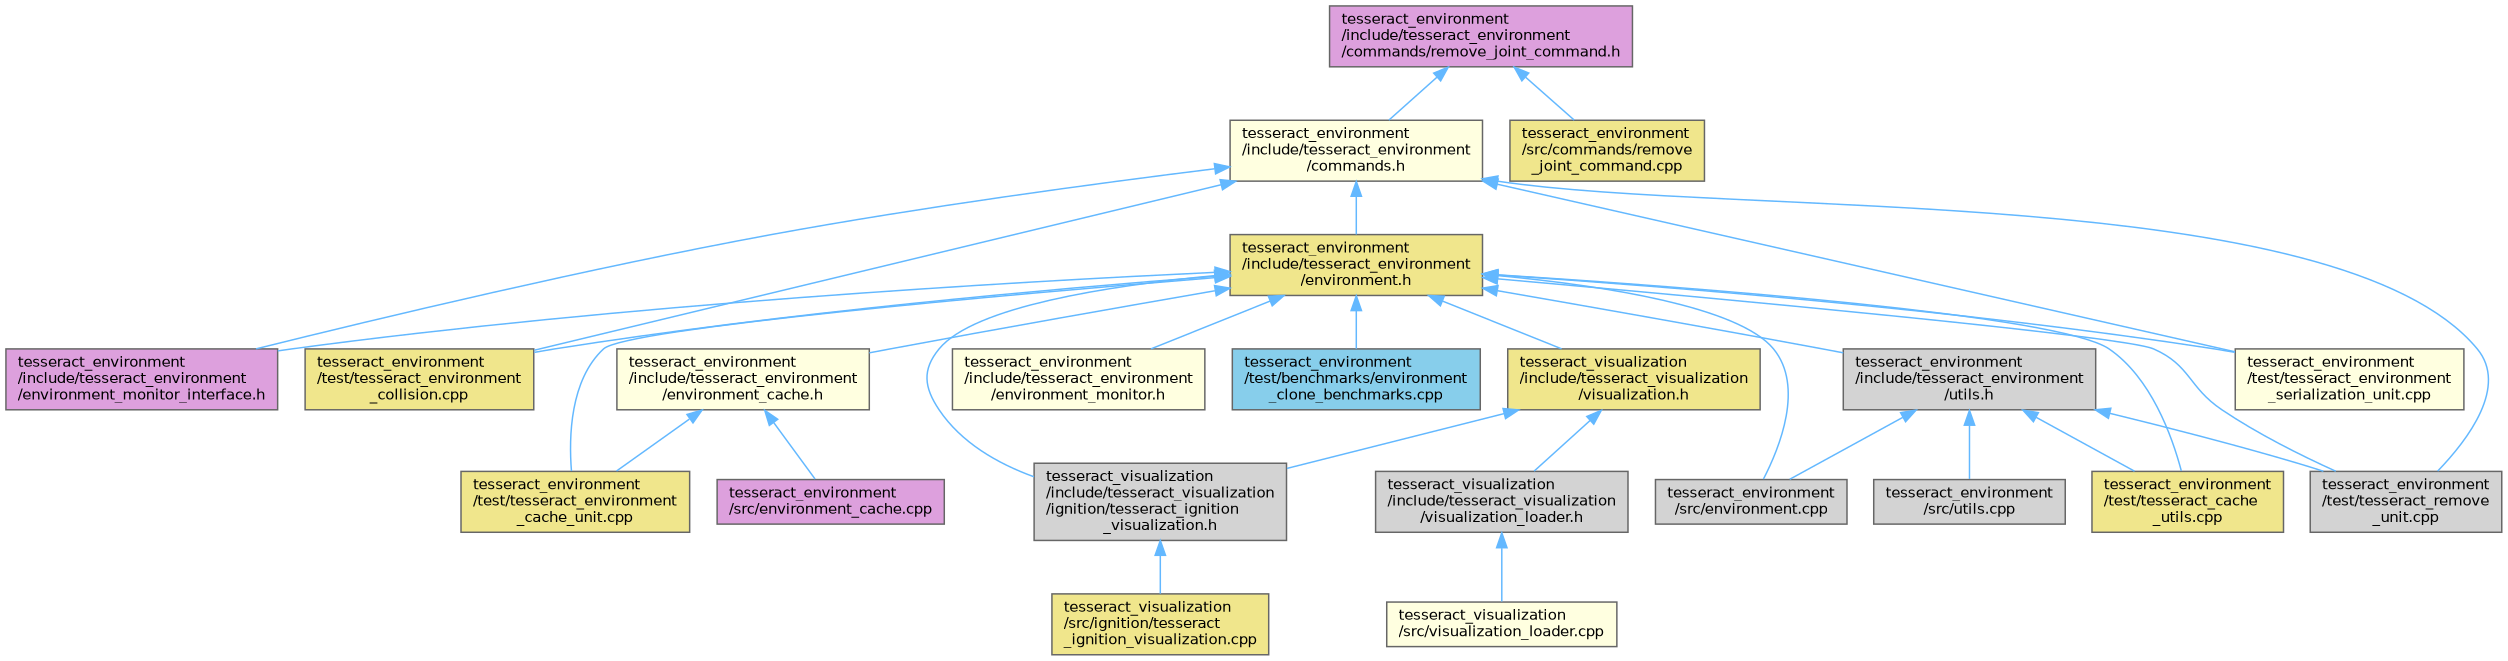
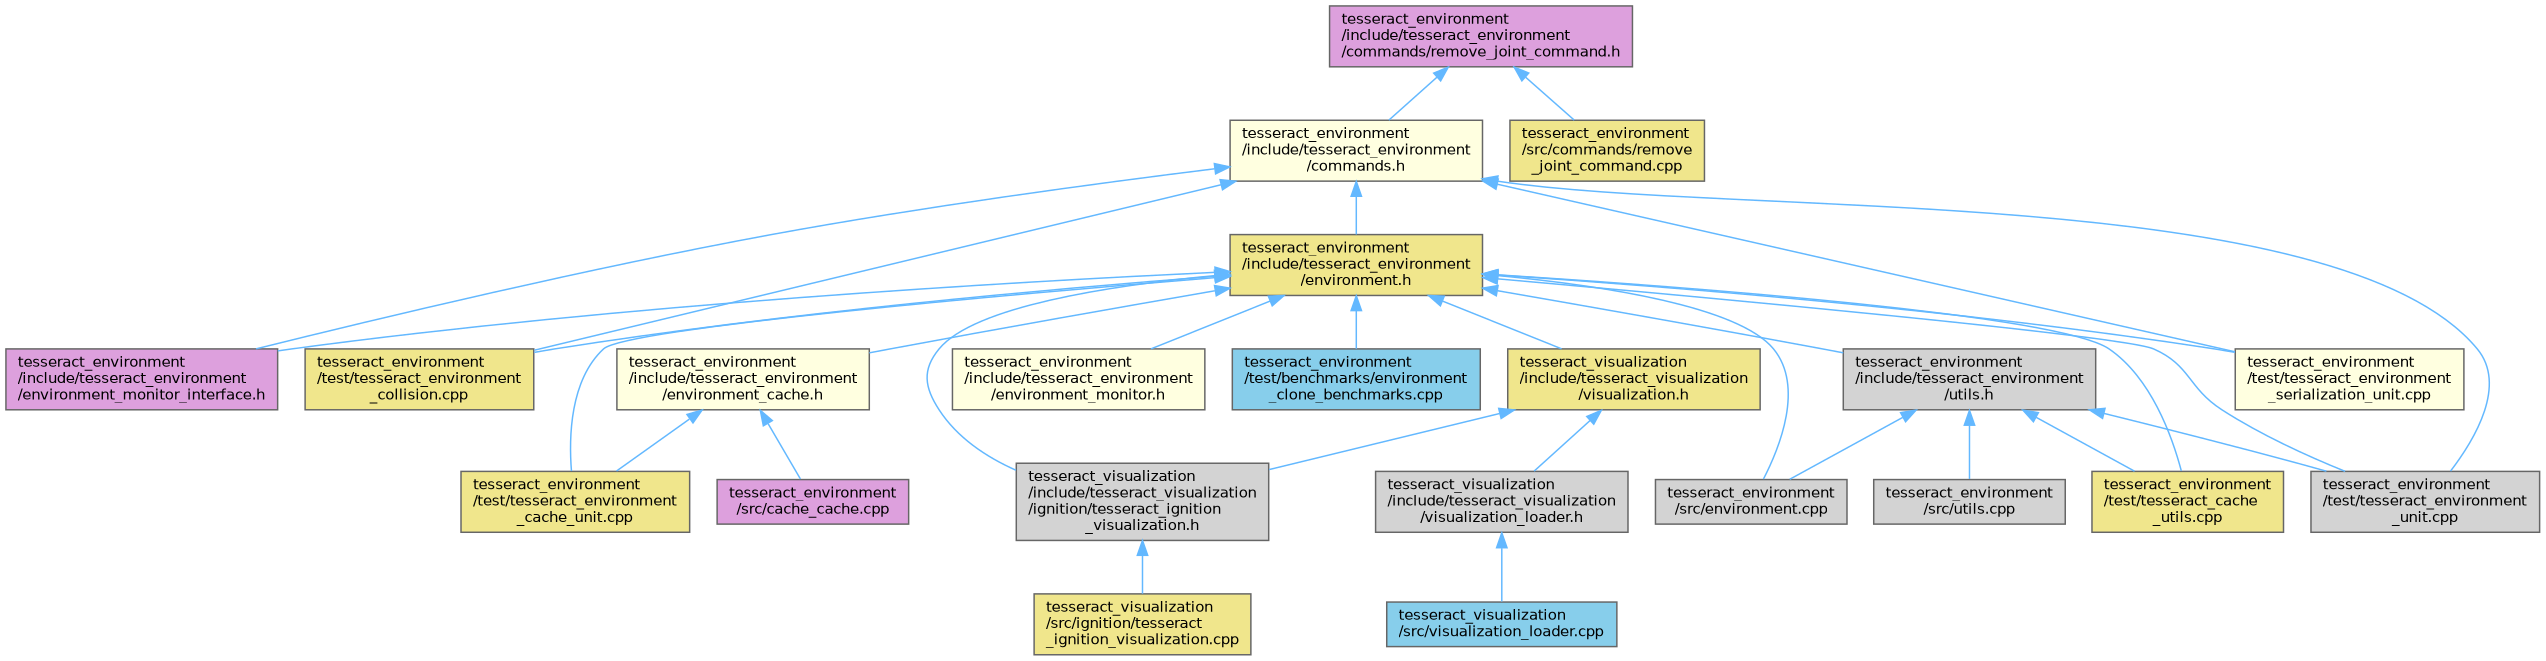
node "tesseract_environment /src/environment_cache.cpp": label "tesseract_environment /src/environment_cache.cpp" -> "tesseract_environment /src/cache_cache.cpp"
node "tesseract_environment /test/tesseract_remove _unit.cpp": label "tesseract_environment /test/tesseract_remove _unit.cpp" -> "tesseract_environment /test/tesseract_environment _unit.cpp"
node "tesseract_visualization /src/visualization_loader.cpp": fillcolor lightyellow -> skyblue
